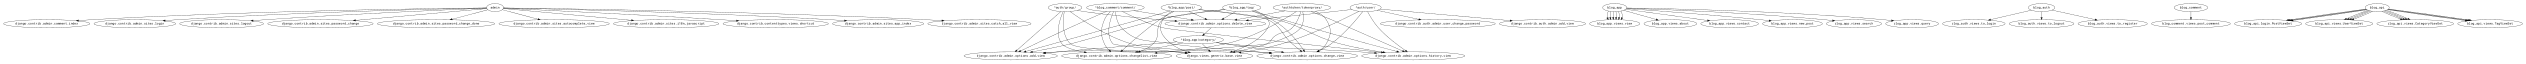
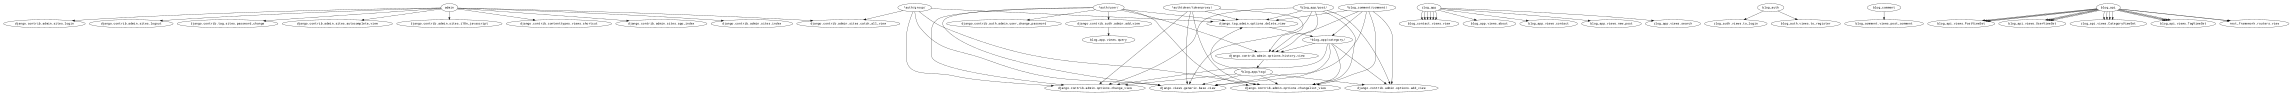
edge "blog_app" -> "blog_app.views.query": now "django.contrib.auth.admin.add_view" -> "blog_app.views.query"
node "django.contrib.admin.comment.index": label "django.contrib.admin.comment.index" -> "django.contrib.admin.sites.index"
node "django.contrib.admin.sites.password_change": label "django.contrib.admin.sites.password_change" -> "django.contrib.tag.sites.password_change"
node "django.contrib.admin.sites.password_change_done": removed
node "django.contrib.admin.options.delete_view": label "django.contrib.admin.options.delete_view" -> "django.tag.admin.options.delete_view"
node "blog_app.views.view": label "blog_app.views.view" -> "blog_contact.views.view"
node "blog_auth.views.to_logout": removed
node "rest_framework.routers.view": added
node "blog_api.login.PostViewSet": label "blog_api.login.PostViewSet" -> "blog_api.views.PostViewSet"
edge "^auth/group/" -> "django.contrib.admin.options.add_view": now "^auth/group/" -> "django.contrib.admin.sites.catch_all_view"
edge "^blog_app/tag/" -> "django.contrib.admin.options.history_view": reversed
edge "^blog_comment/comment/" -> "django.contrib.admin.options.change_view": now "^blog_comment/comment/" -> "^blog_app/category/"
edge "^authtoken/tokenproxy/" -> "django.contrib.admin.options.add_view": removed
edge "^auth/user/" -> "django.contrib.admin.options.changelist_view": added
